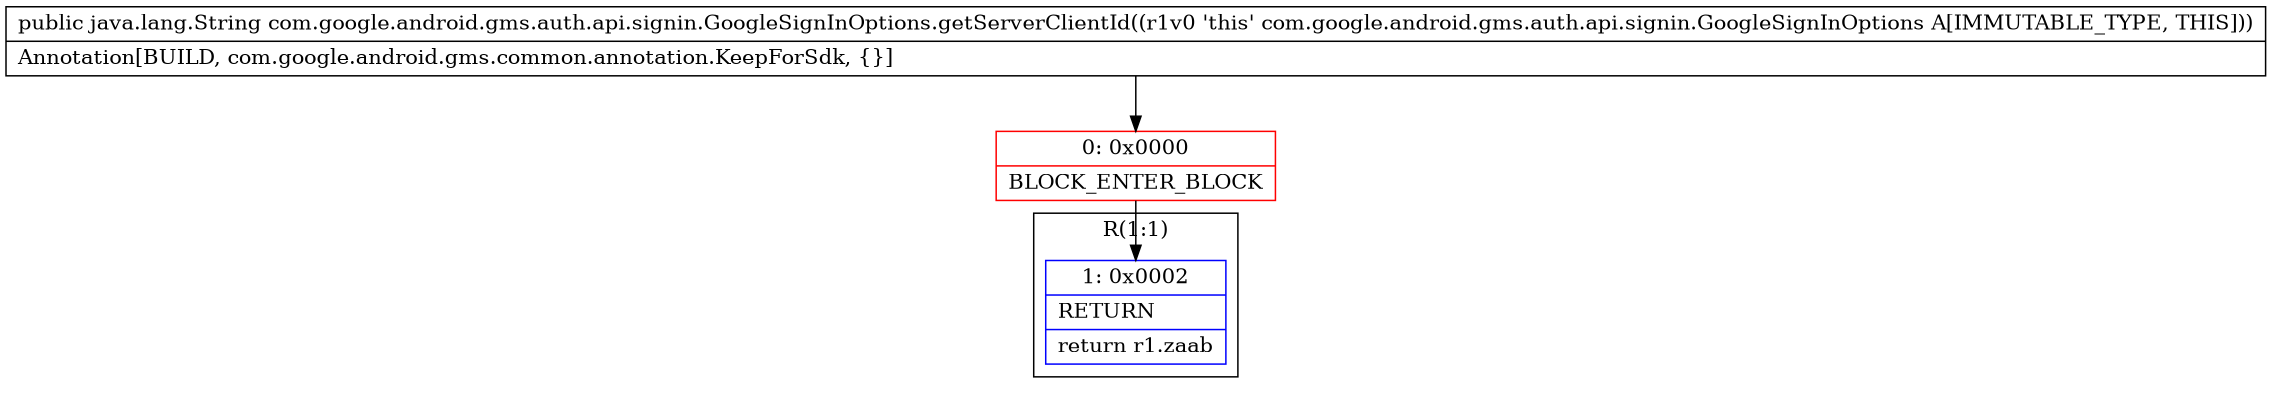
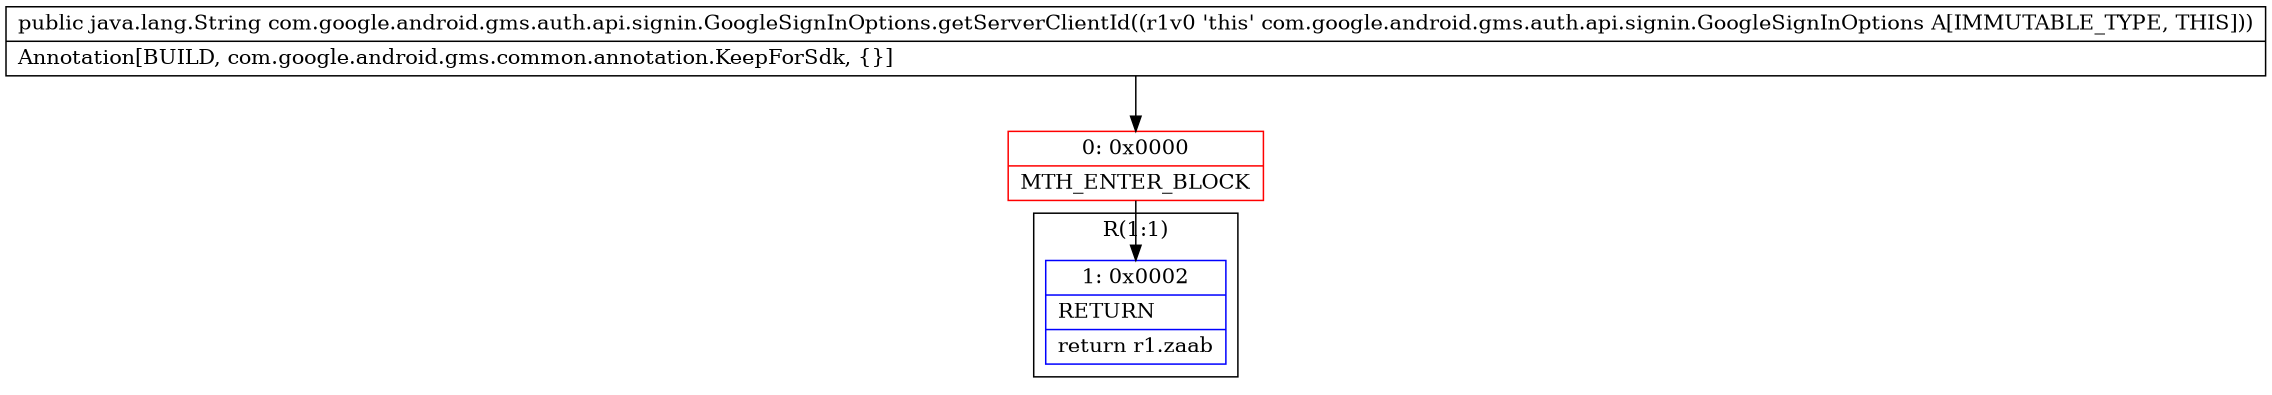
node "0: 0x0000": text "BLOCK_ENTER_BLOCK" -> "MTH_ENTER_BLOCK"
